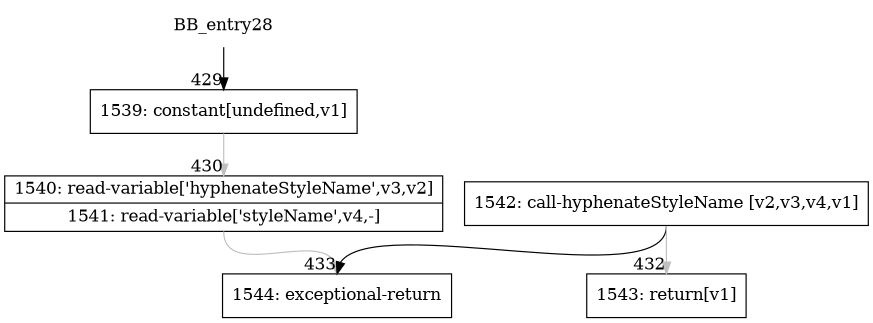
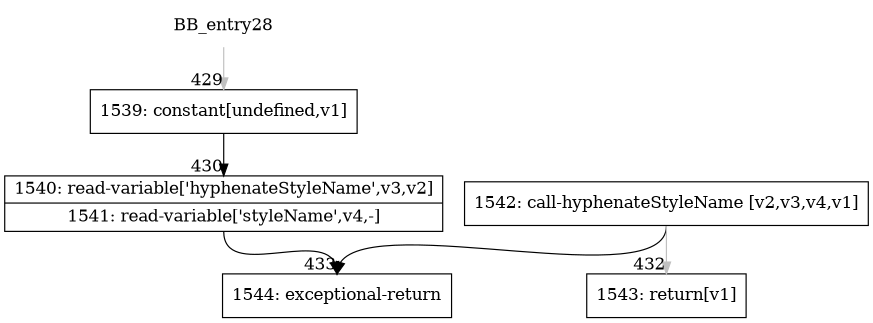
edge "BB_entry28" -> "1539: constant[undefined,v1]": color black -> gray
edge "1539: constant[undefined,v1]" -> "1540: read-variable['hyphenateStyleName',v3,v2]": color gray -> black
edge "1540: read-variable['hyphenateStyleName',v3,v2]" -> "1544: exceptional-return": color gray -> black
